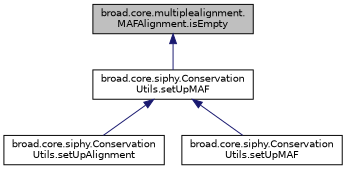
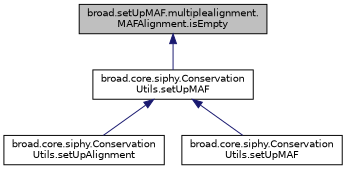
node "broad.core.multiplealignment. MAFAlignment.isEmpty": label "broad.core.multiplealignment. MAFAlignment.isEmpty" -> "broad.setUpMAF.multiplealignment. MAFAlignment.isEmpty"
